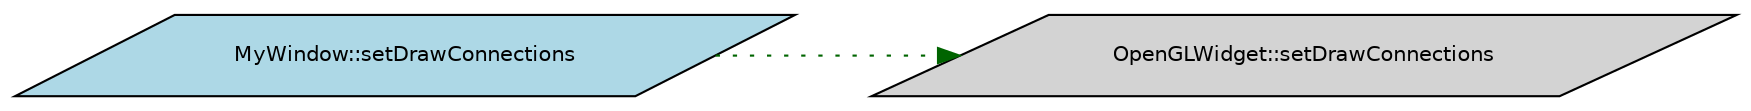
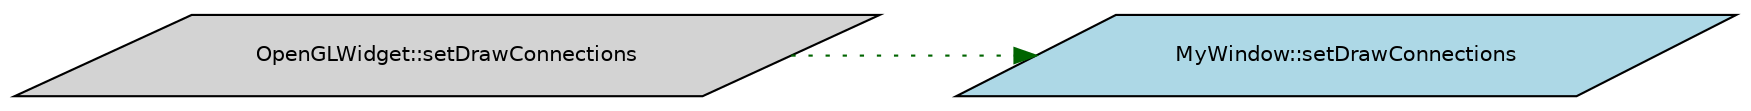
edge "MyWindow::setDrawConnections" -> "OpenGLWidget::setDrawConnections": reversed
